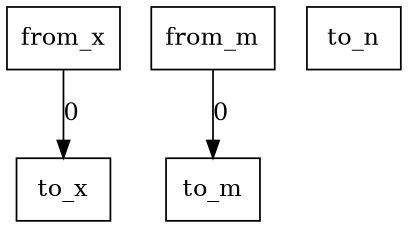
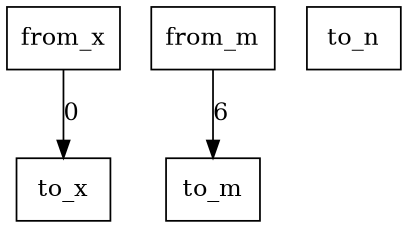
edge "from_m" -> "to_m": label "0" -> "6"
